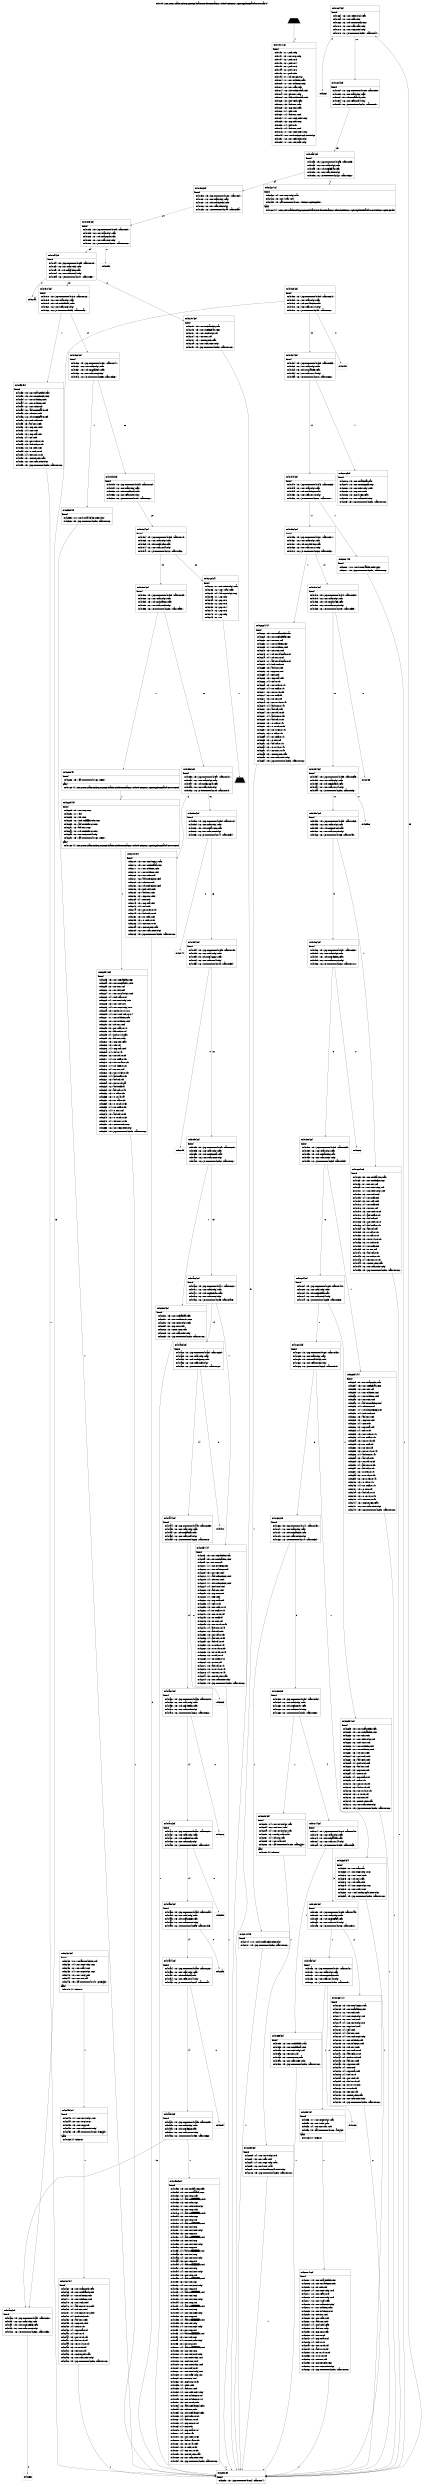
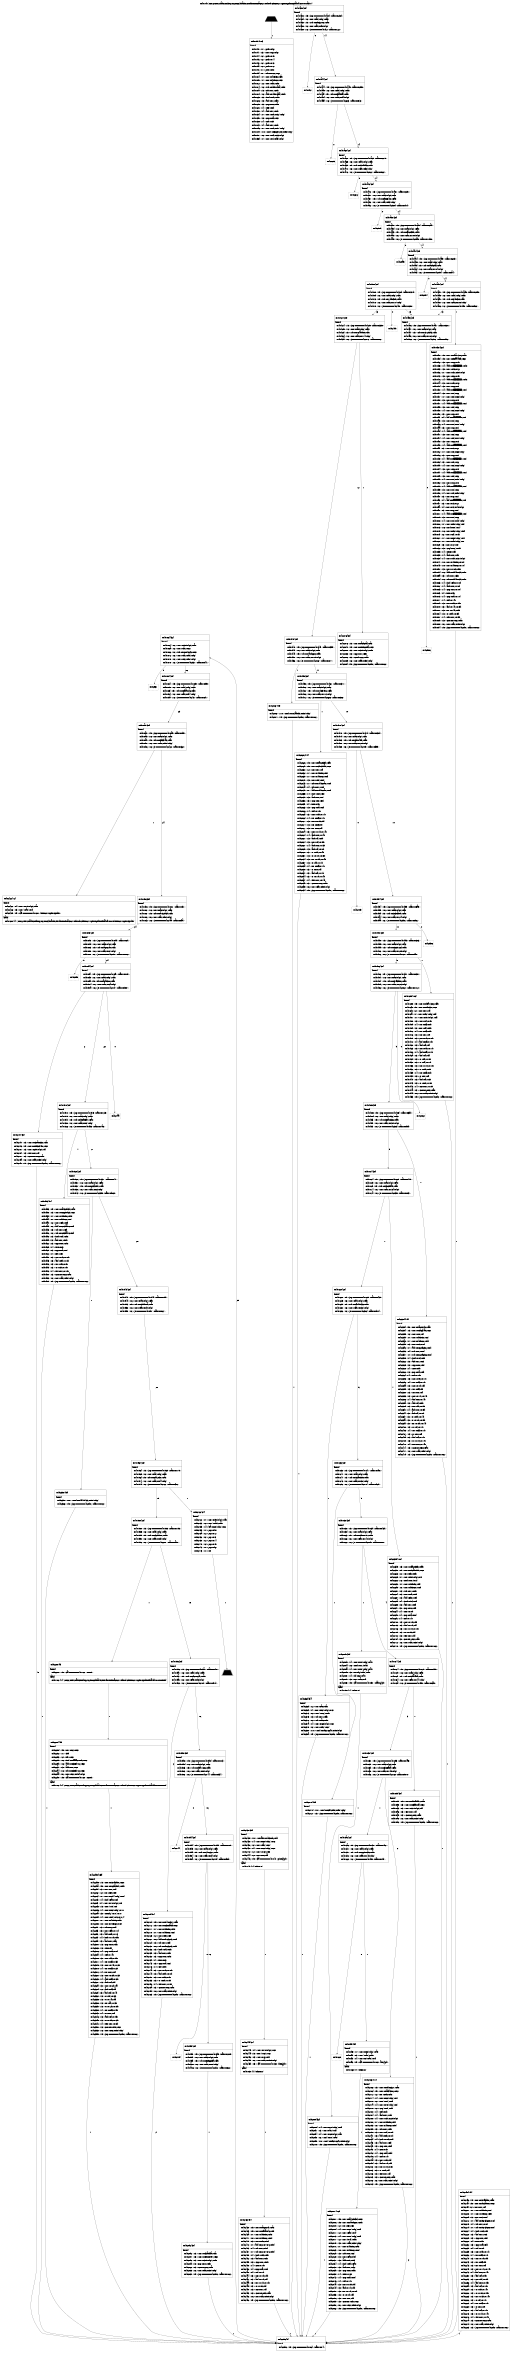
edge "0x401964 [28]" -> "0x40272c [24]": label " 22" -> " 1"
node "0x401a0c [28]": removed
